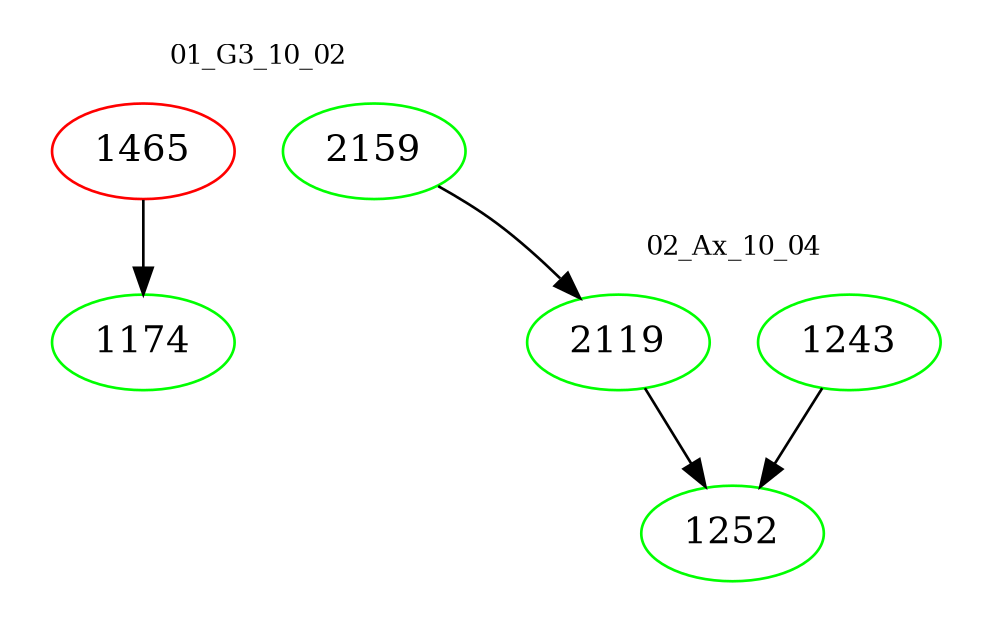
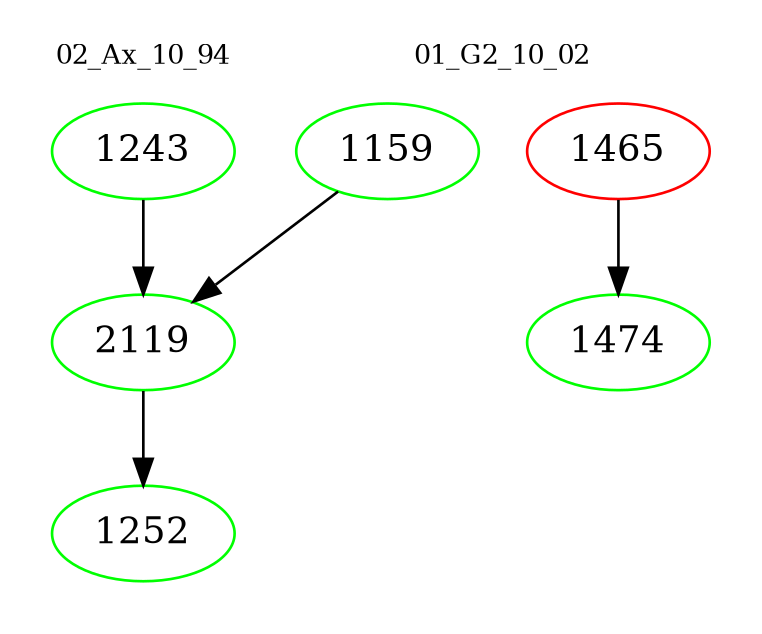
cluster "01_G3_10_02": label "01_G3_10_02" -> "01_G2_10_02"
node "2159": label "2159" -> "1159"
cluster "02_Ax_10_04": label "02_Ax_10_04" -> "02_Ax_10_94"
node "1174": label "1174" -> "1474"
edge "1243" -> "1252": now "1243" -> "2119"
